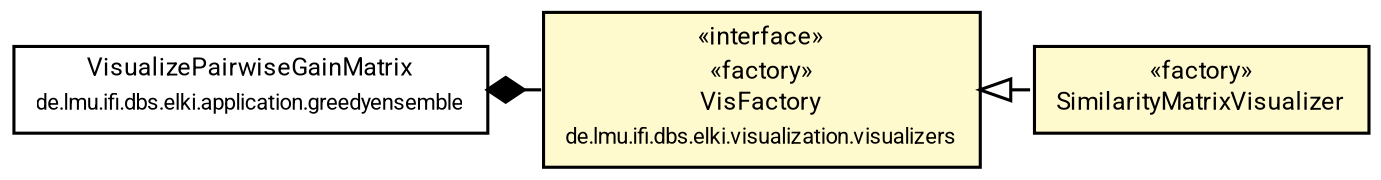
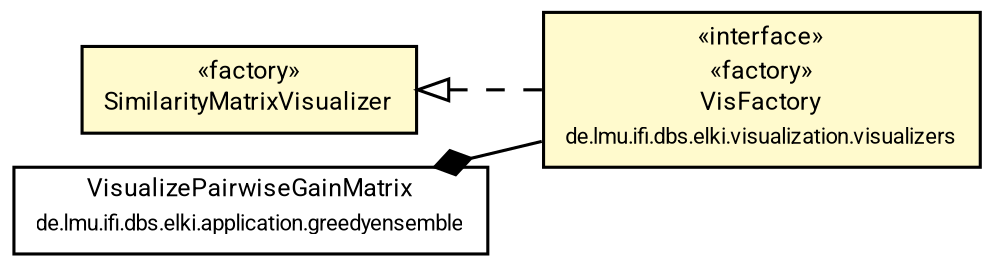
edge "SimilarityMatrixVisualizer" -> "VisFactory": reversed
